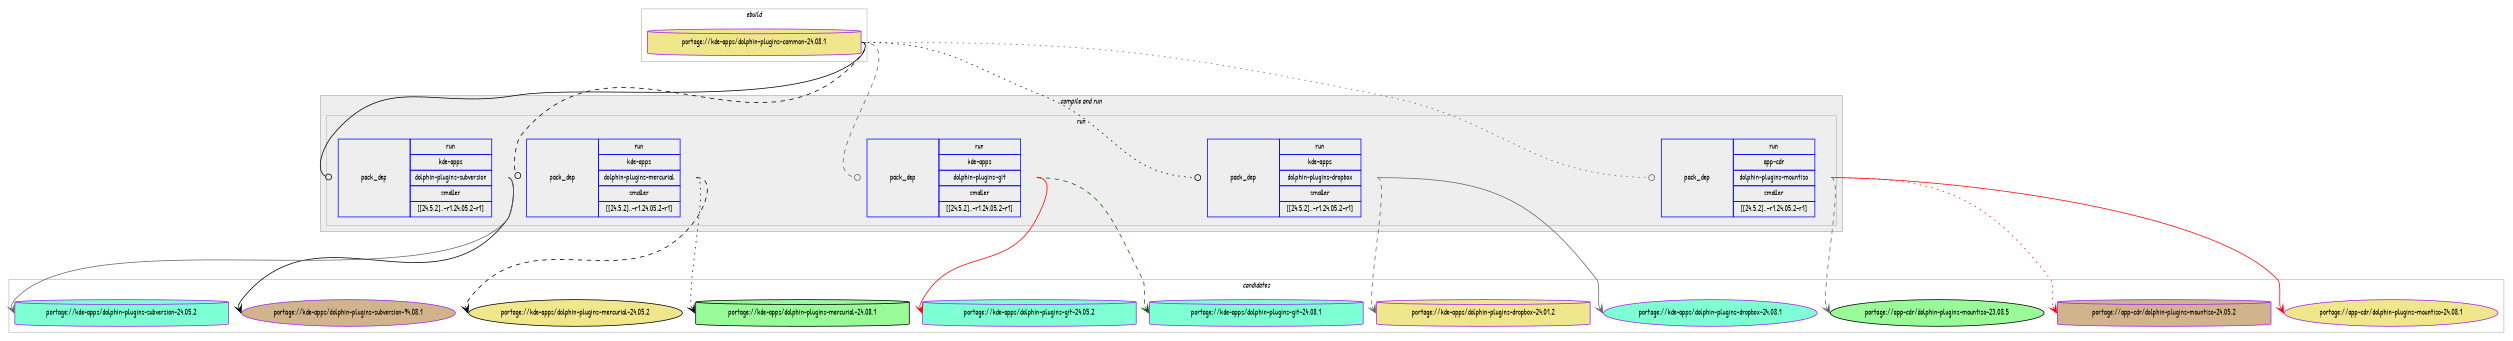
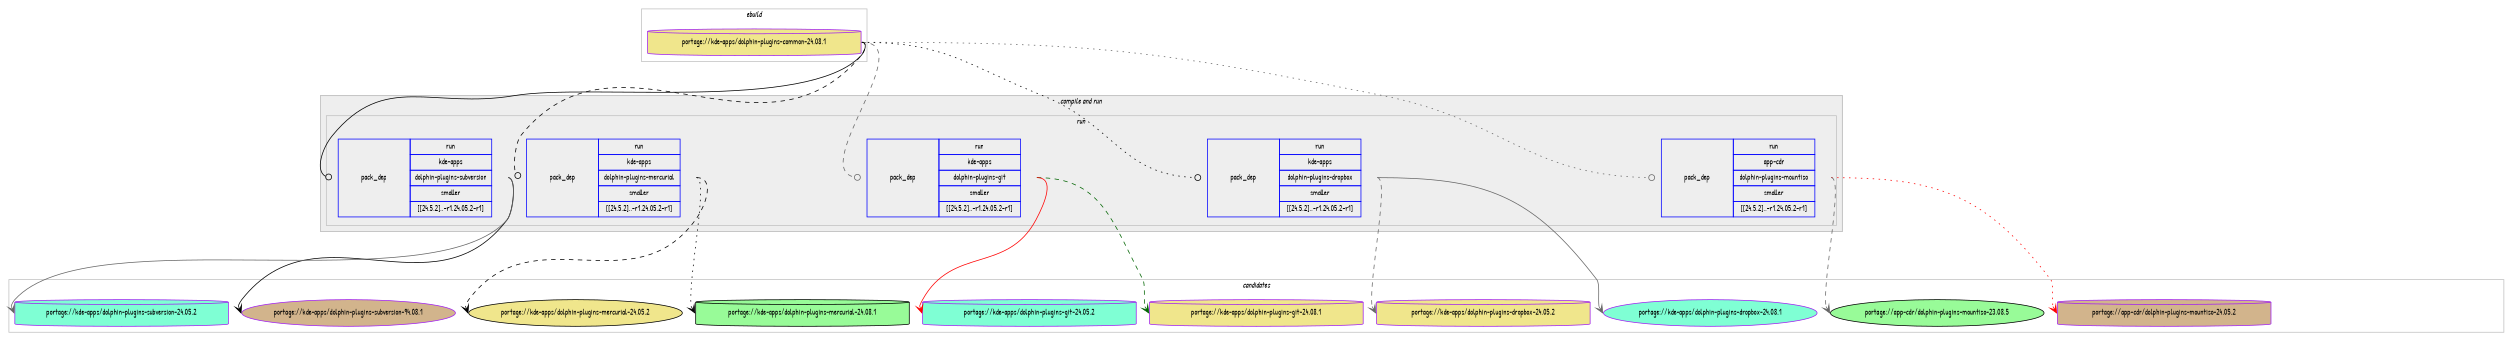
node "portage://kde-apps/dolphin-plugins-git-24.08.1": fillcolor aquamarine -> khaki
node "portage://kde-apps/dolphin-plugins-dropbox-24.01.2": label "portage://kde-apps/dolphin-plugins-dropbox-24.01.2" -> "portage://kde-apps/dolphin-plugins-dropbox-24.05.2"
node "portage://app-cdr/dolphin-plugins-mountiso-24.08.1": removed
